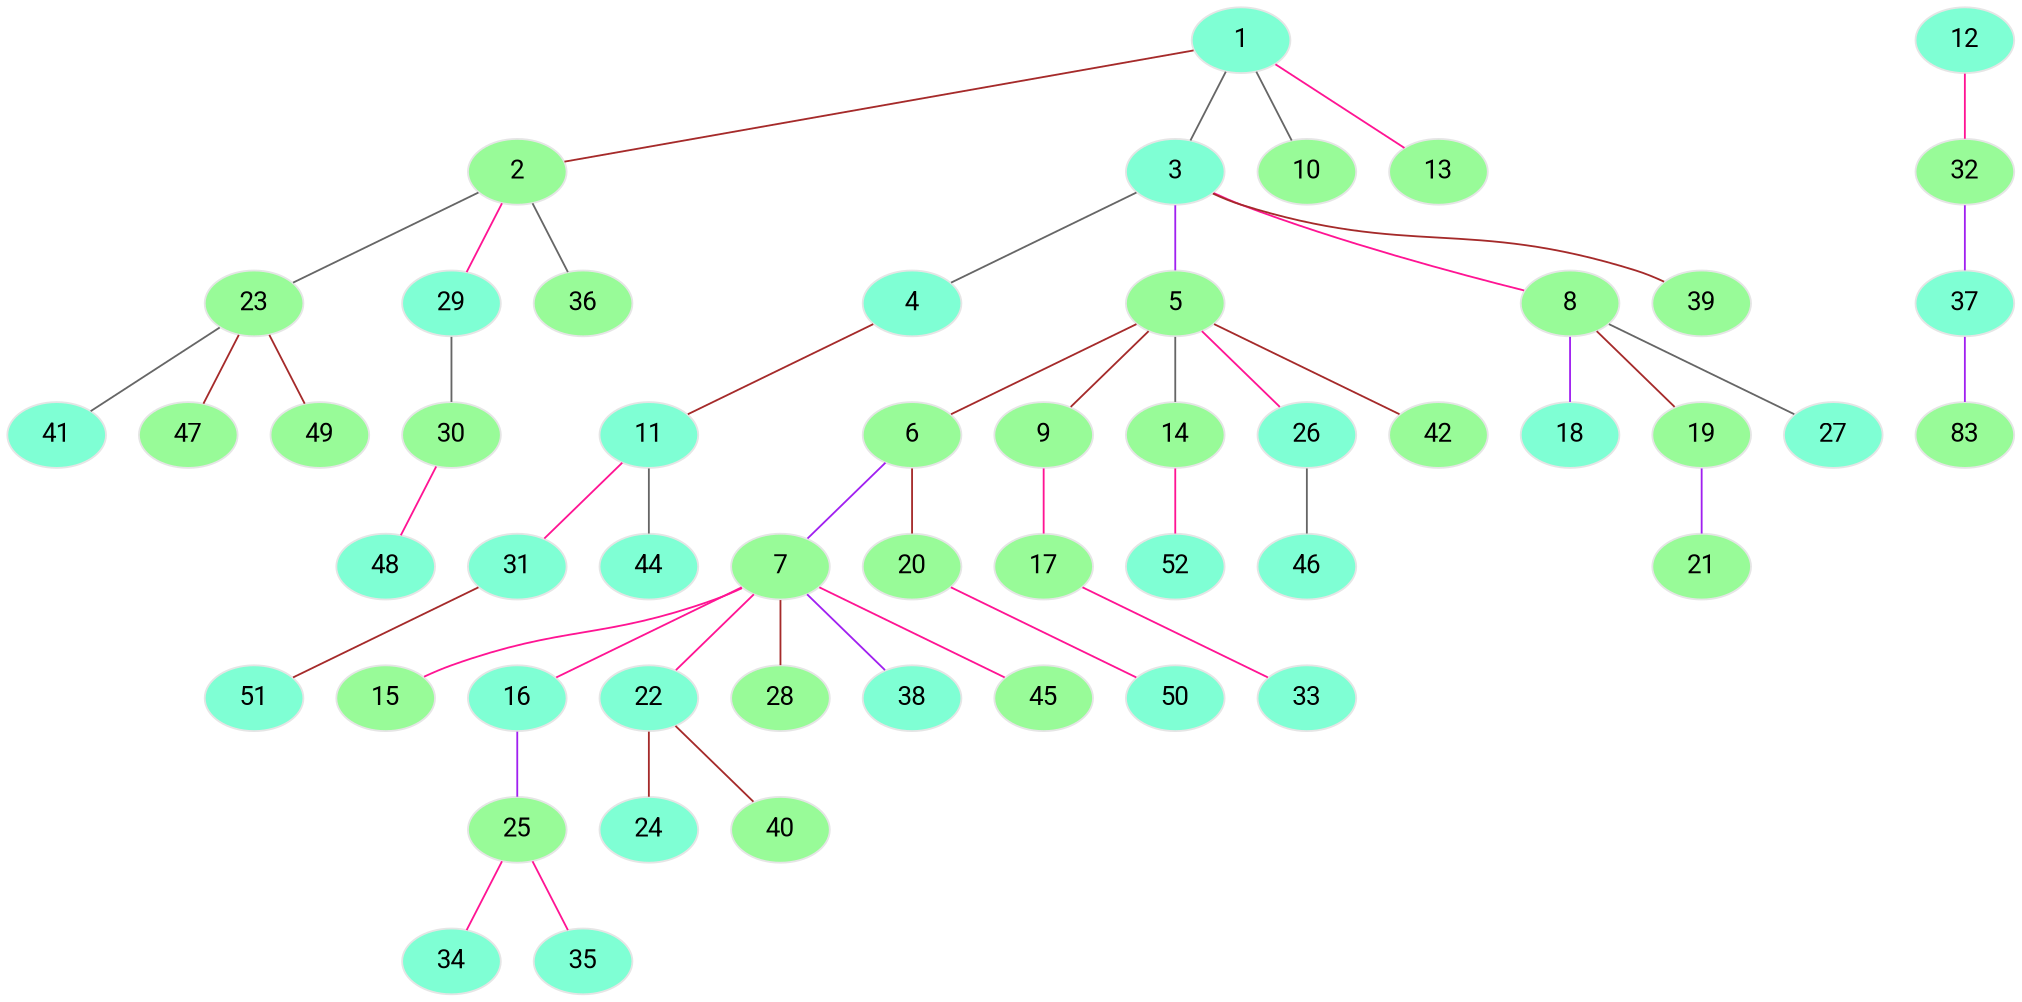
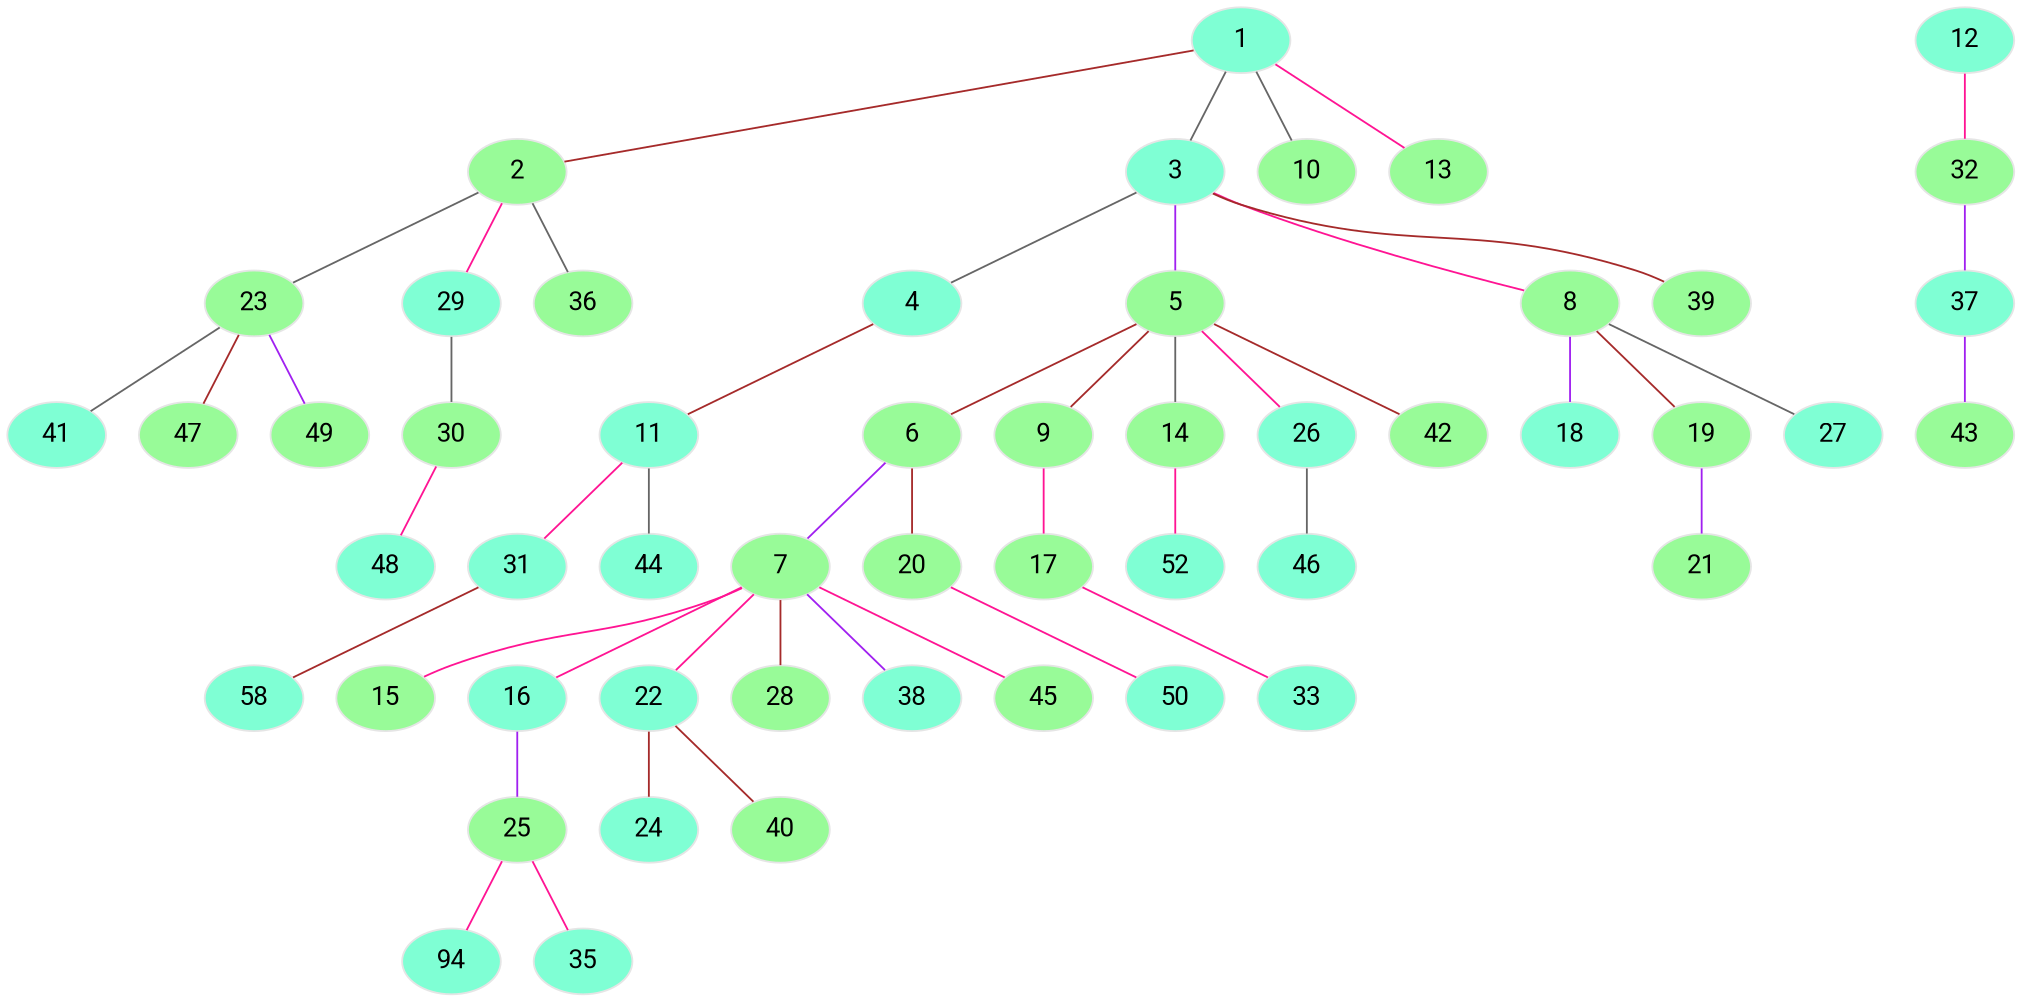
edge "23" -- "49": color brown -> purple
node "83": label "83" -> "43"
node "51": label "51" -> "58"
node "34": label "34" -> "94"
